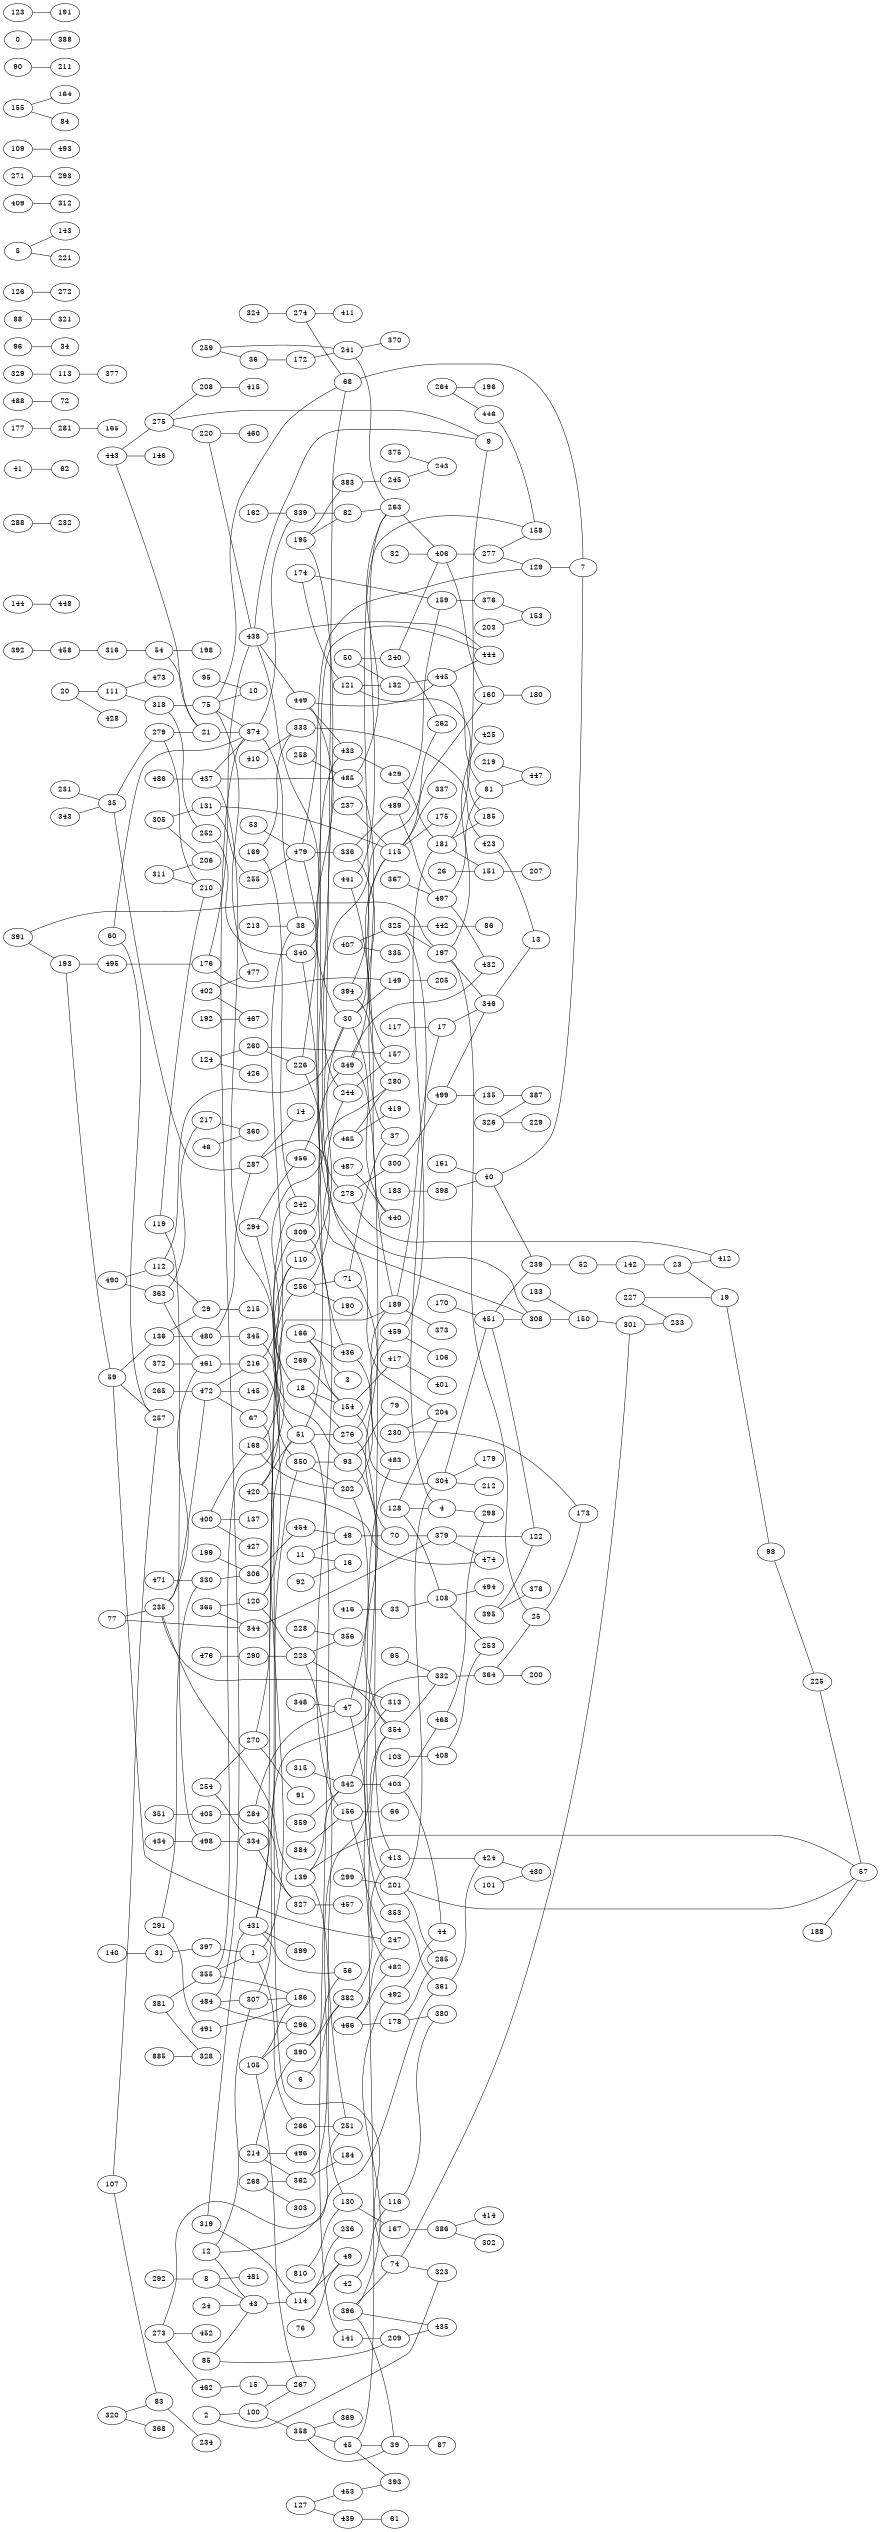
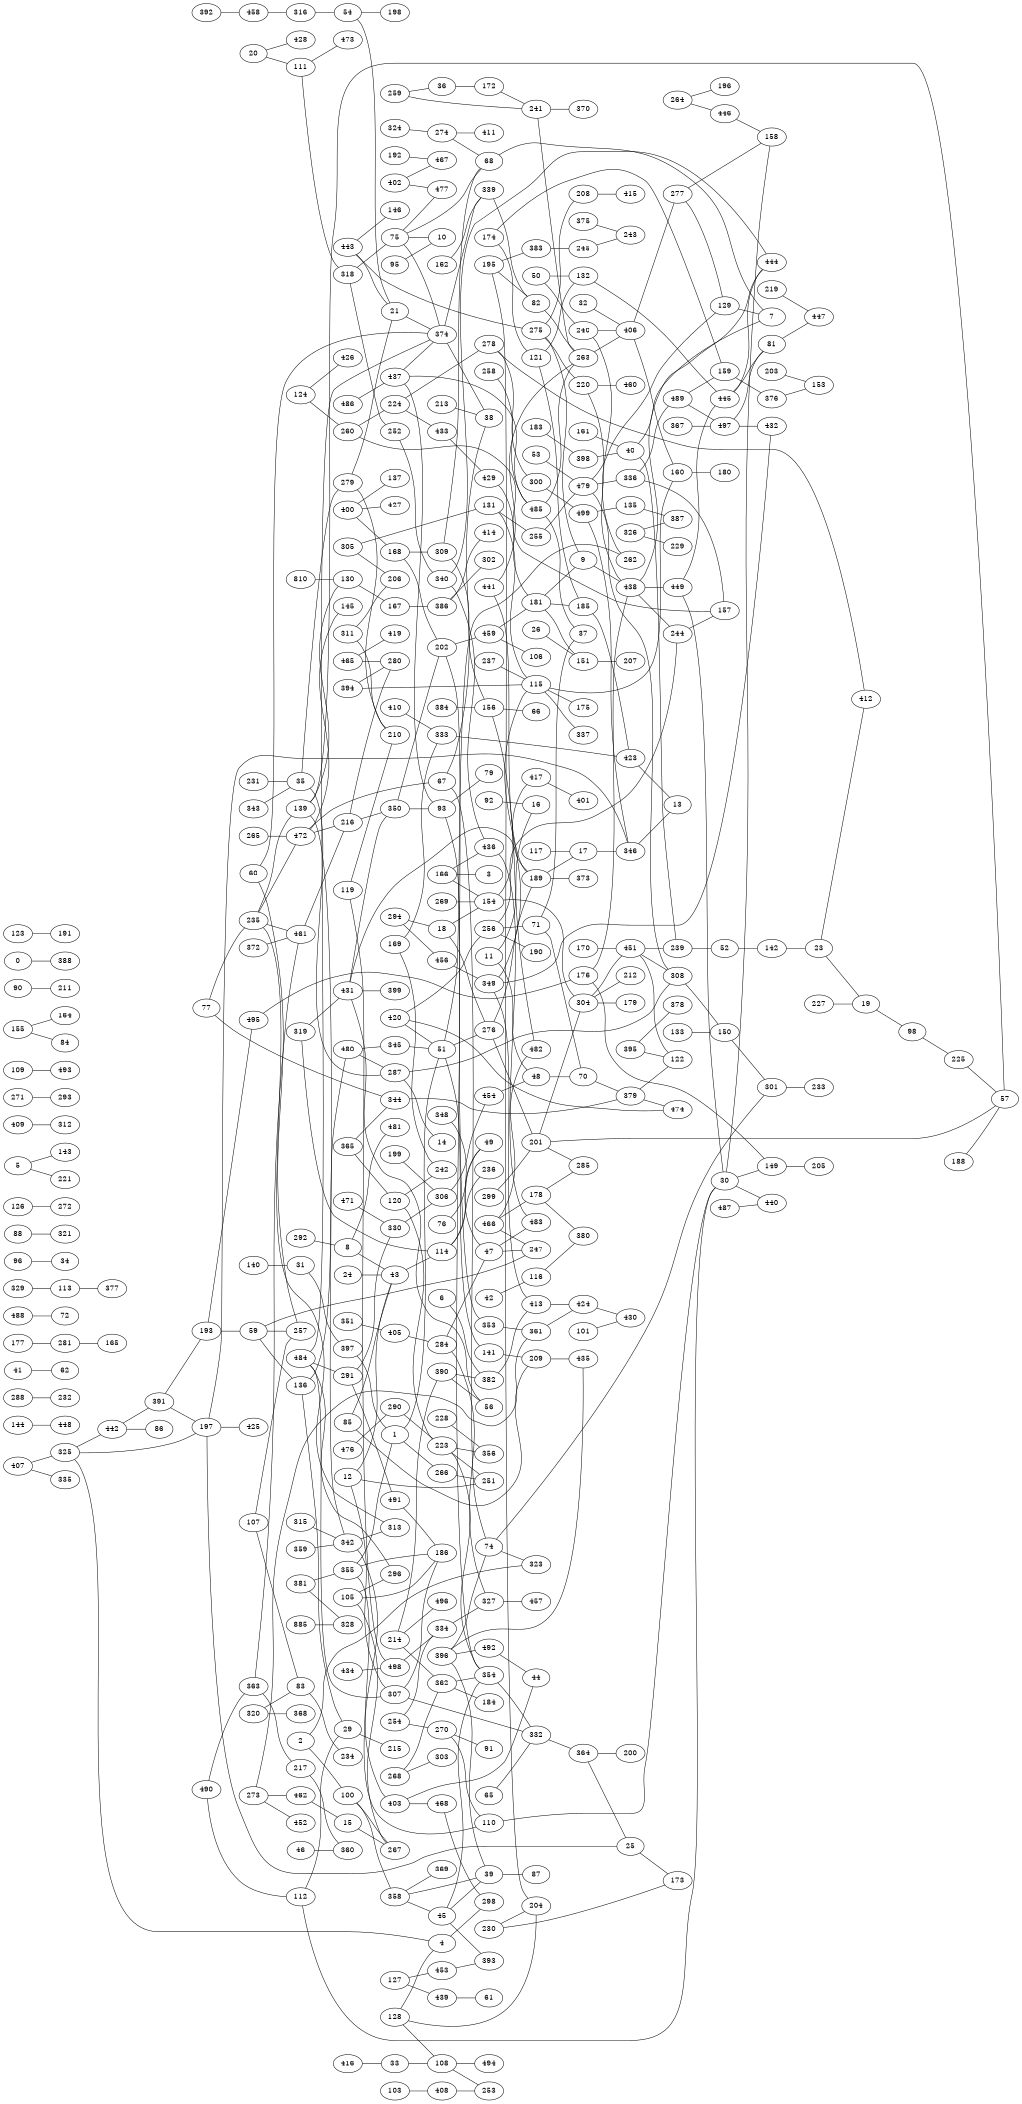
edge "185" -- "423": added
edge "449" -- "433": removed
node "226": label "226" -> "224"
edge "227" -- "233": removed
edge "484" -- "291": added
edge "391" -- "442": added
